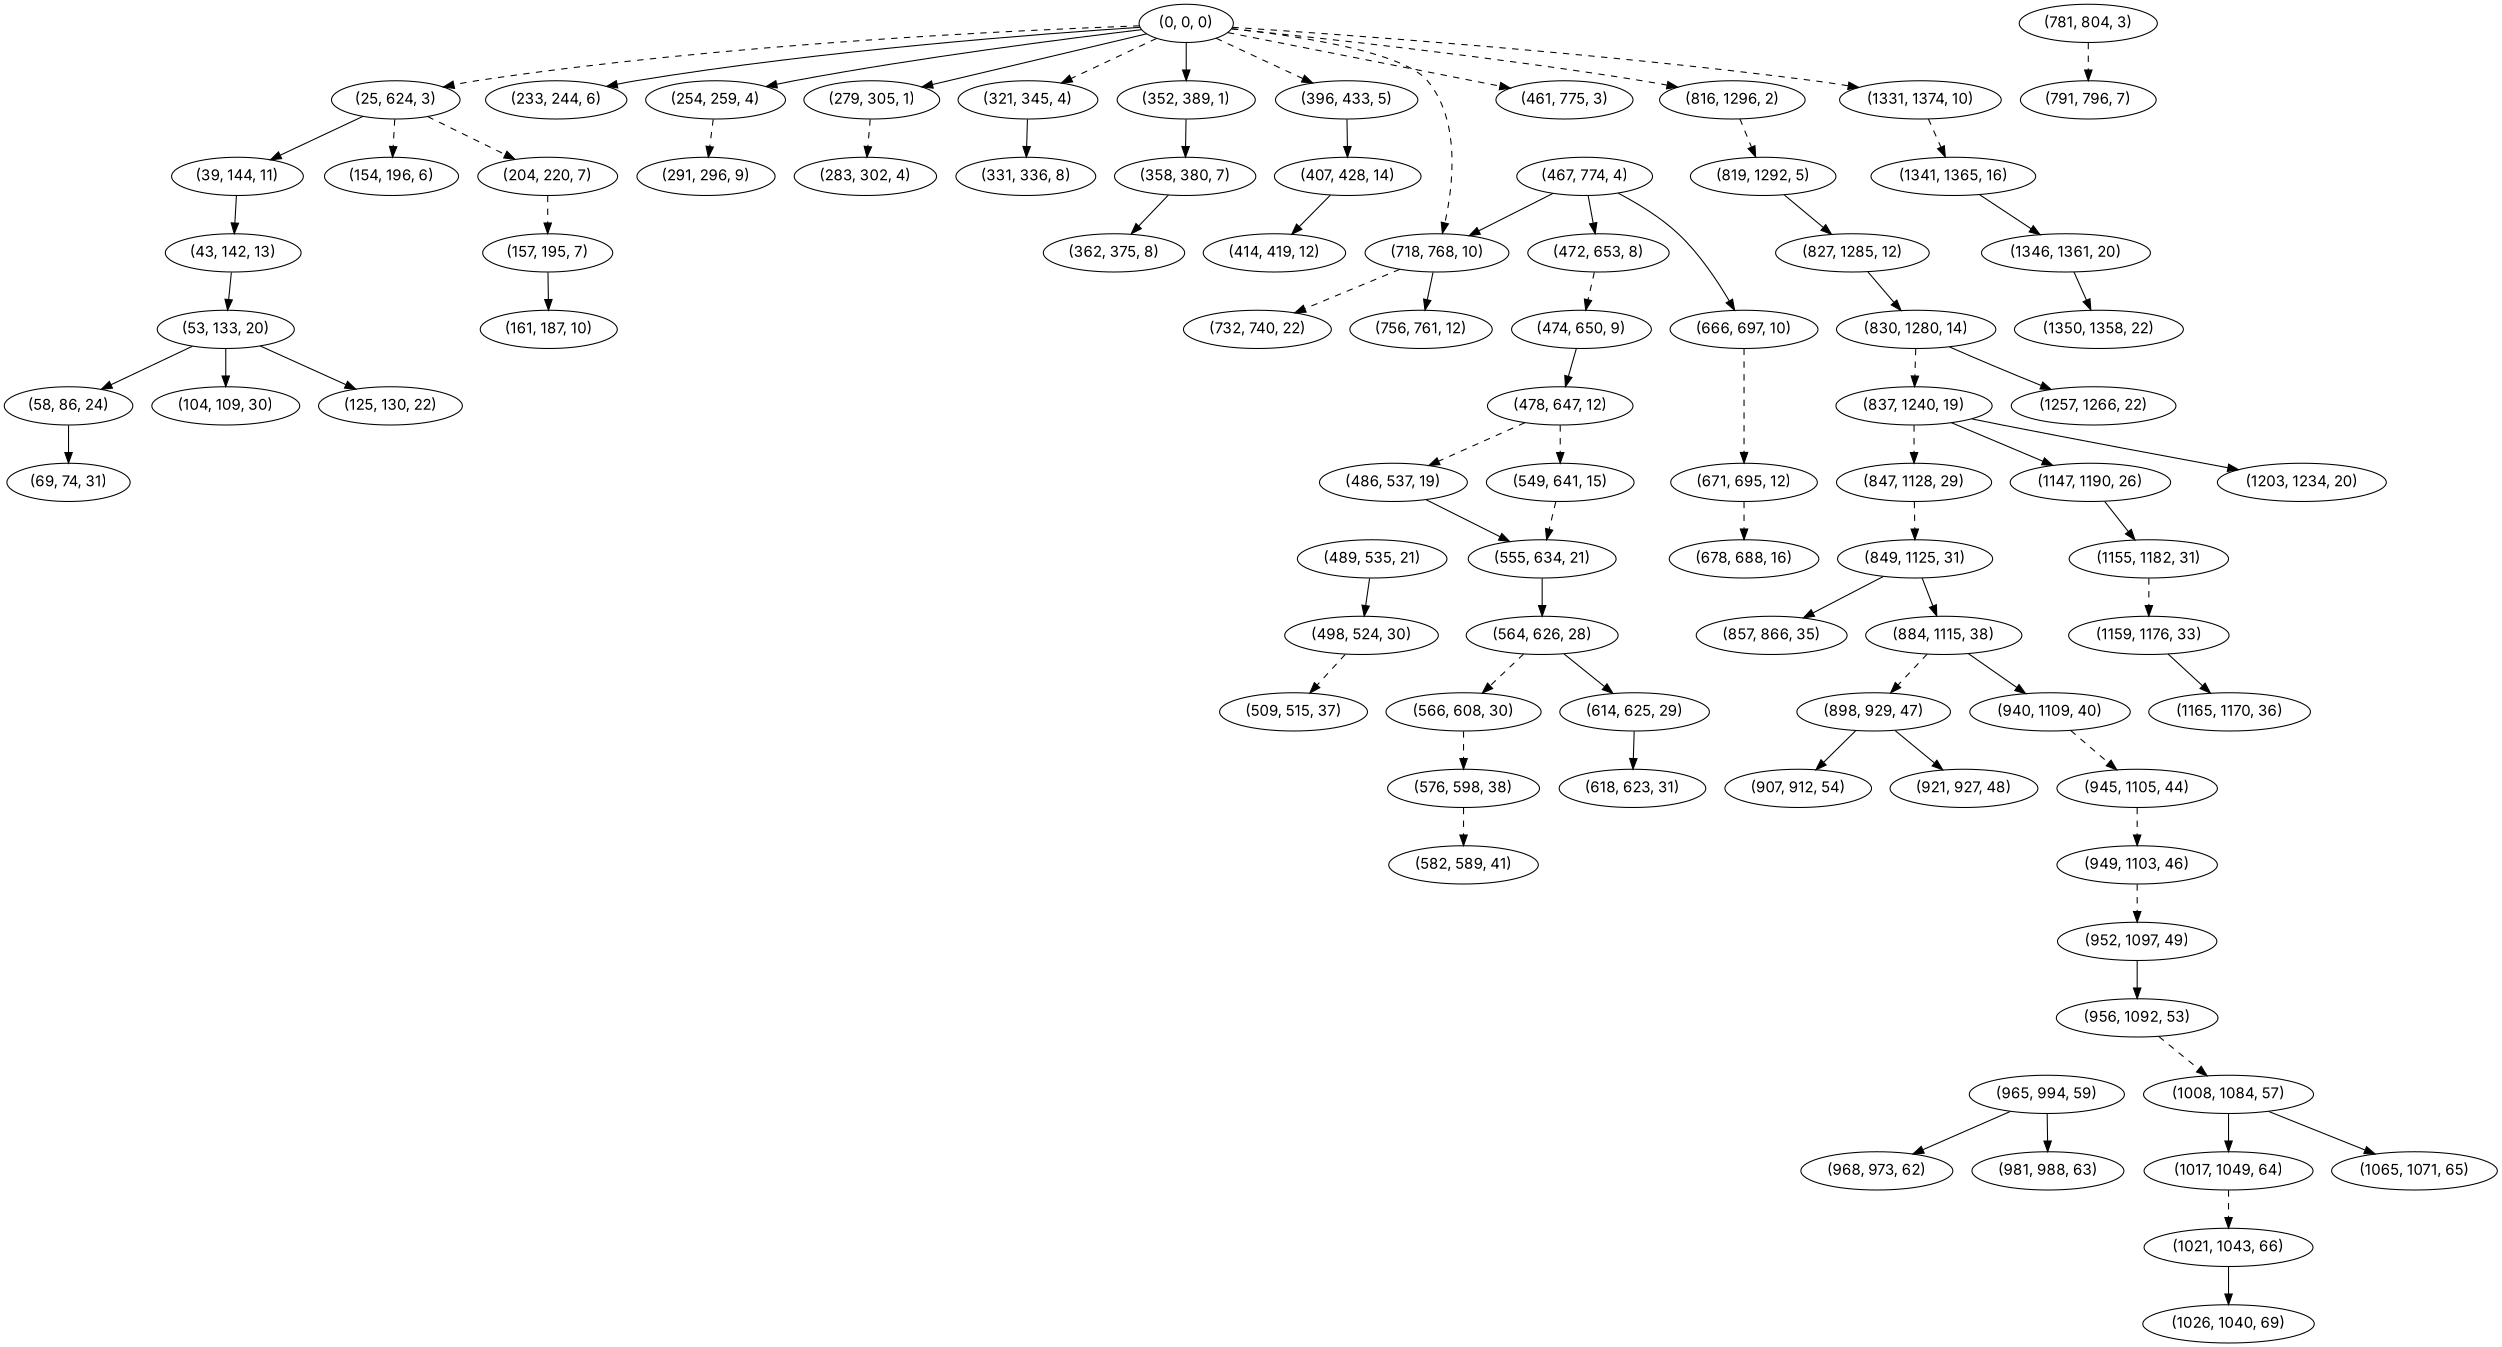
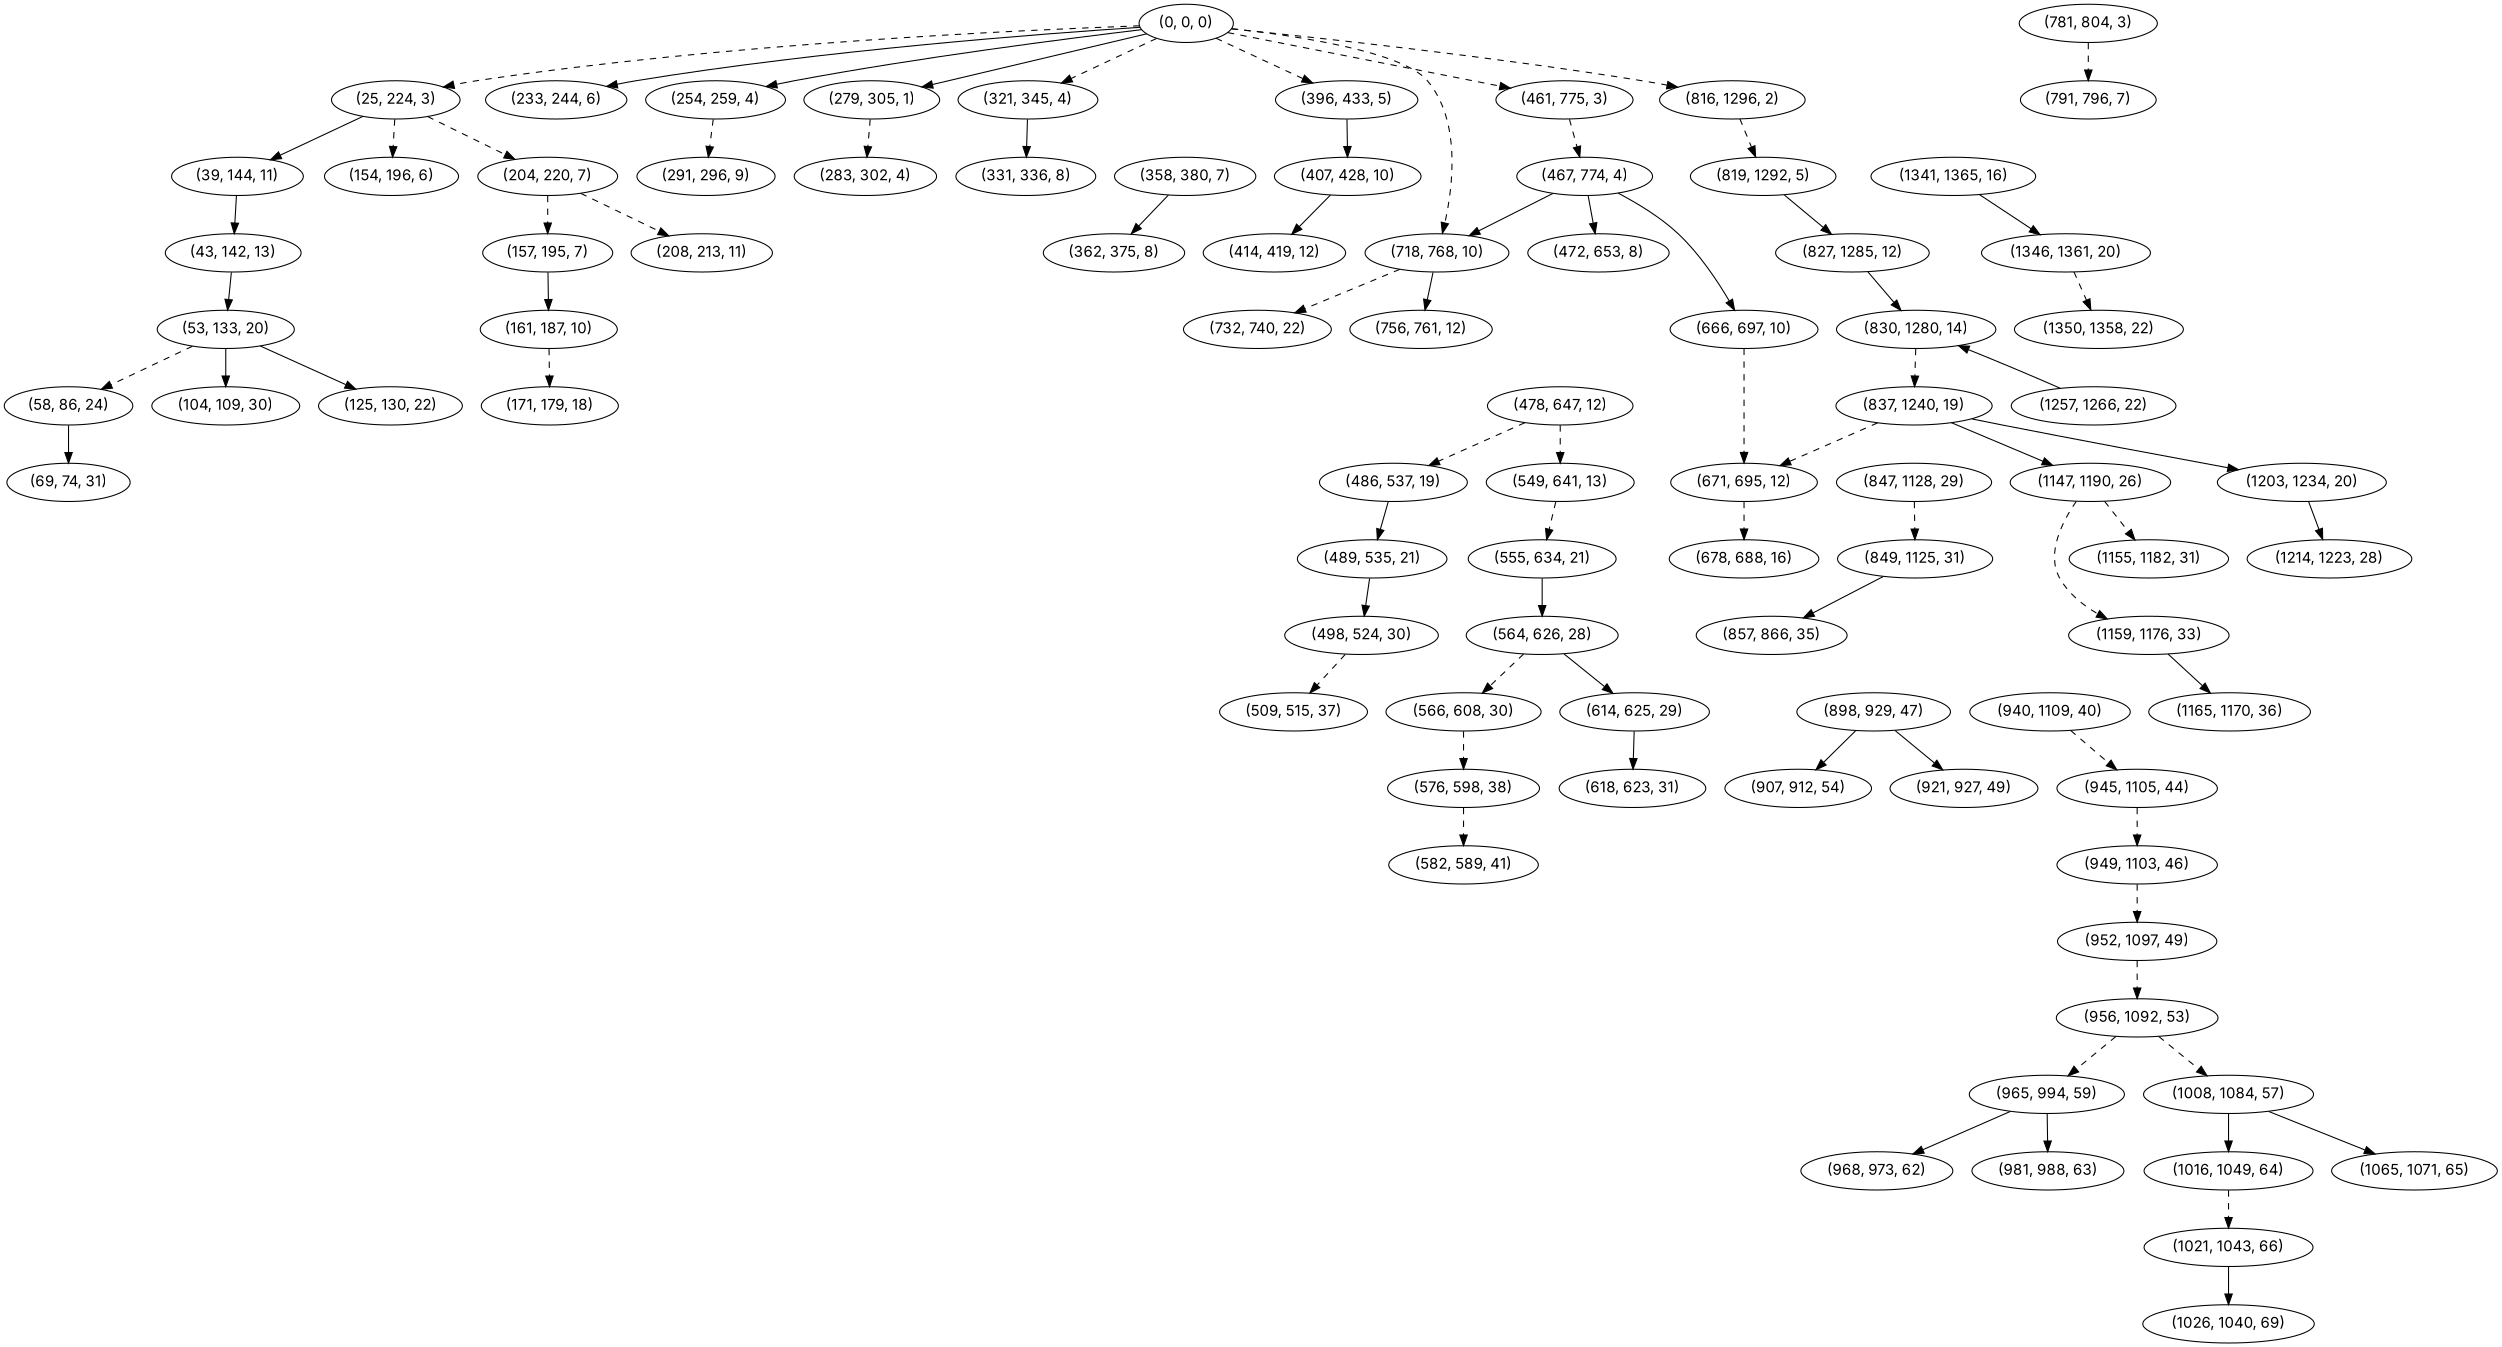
node "(25, 624, 3)": label "(25, 624, 3)" -> "(25, 224, 3)"
node "(352, 389, 1)": removed
node "(1331, 1374, 10)": removed
edge "(461, 775, 3)" -> "(467, 774, 4)": added
node "(407, 428, 14)": label "(407, 428, 14)" -> "(407, 428, 10)"
node "(208, 213, 11)": added
edge "(1346, 1361, 20)" -> "(1350, 1358, 22)": style solid -> dashed
node "(474, 650, 9)": removed
edge "(53, 133, 20)" -> "(58, 86, 24)": style solid -> dashed
edge "(830, 1280, 14)" -> "(1257, 1266, 22)": reversed
node "(171, 179, 18)": added
edge "(837, 1240, 19)" -> "(847, 1128, 29)": now "(837, 1240, 19)" -> "(671, 695, 12)"
node "(549, 641, 15)": label "(549, 641, 15)" -> "(549, 641, 13)"
edge "(1147, 1190, 26)" -> "(1155, 1182, 31)": style solid -> dashed
edge "(486, 537, 19)" -> "(555, 634, 21)": now "(486, 537, 19)" -> "(489, 535, 21)"
node "(1214, 1223, 28)": added
edge "(1155, 1182, 31)" -> "(1159, 1176, 33)": now "(1147, 1190, 26)" -> "(1159, 1176, 33)"
node "(884, 1115, 38)": removed
node "(921, 927, 48)": label "(921, 927, 48)" -> "(921, 927, 49)"
edge "(952, 1097, 49)" -> "(956, 1092, 53)": style solid -> dashed
edge "(956, 1092, 53)" -> "(965, 994, 59)": added
node "(1017, 1049, 64)": label "(1017, 1049, 64)" -> "(1016, 1049, 64)"
